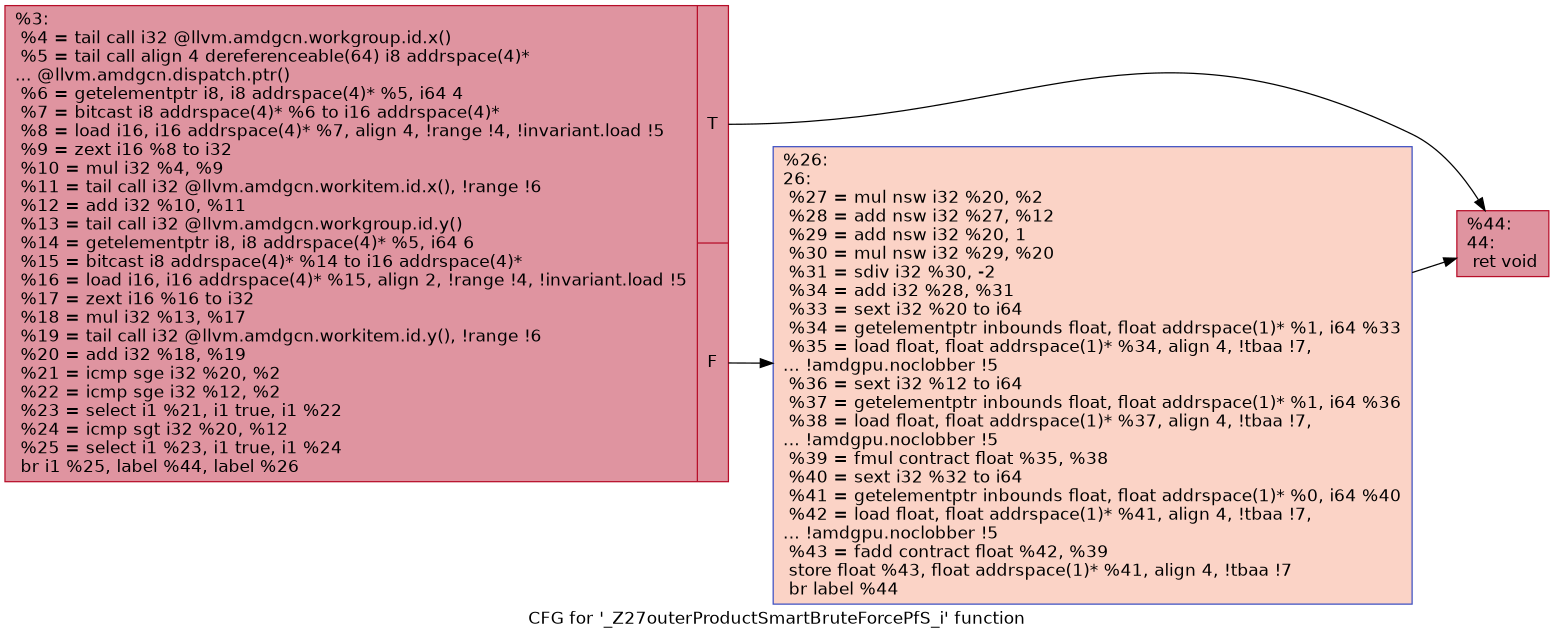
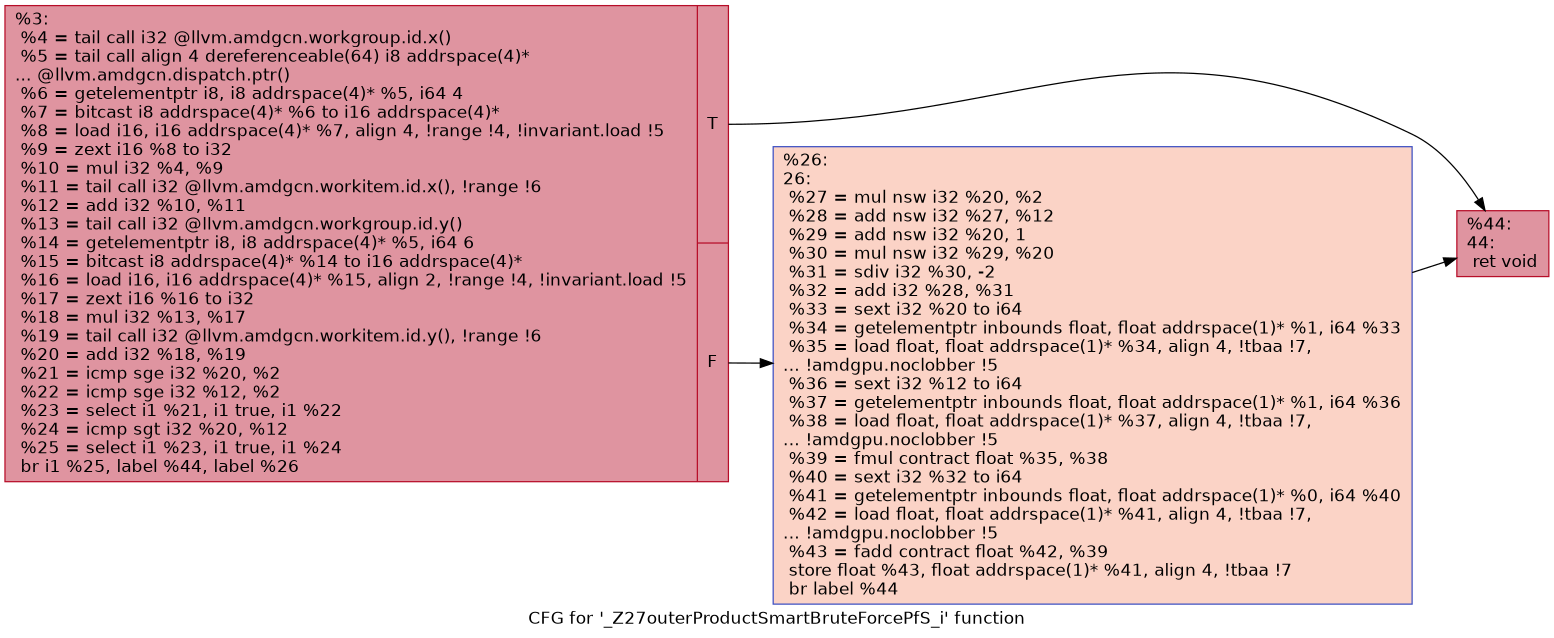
node "%26:": text "%34 = add i32 %28, %31" -> "%32 = add i32 %28, %31"
